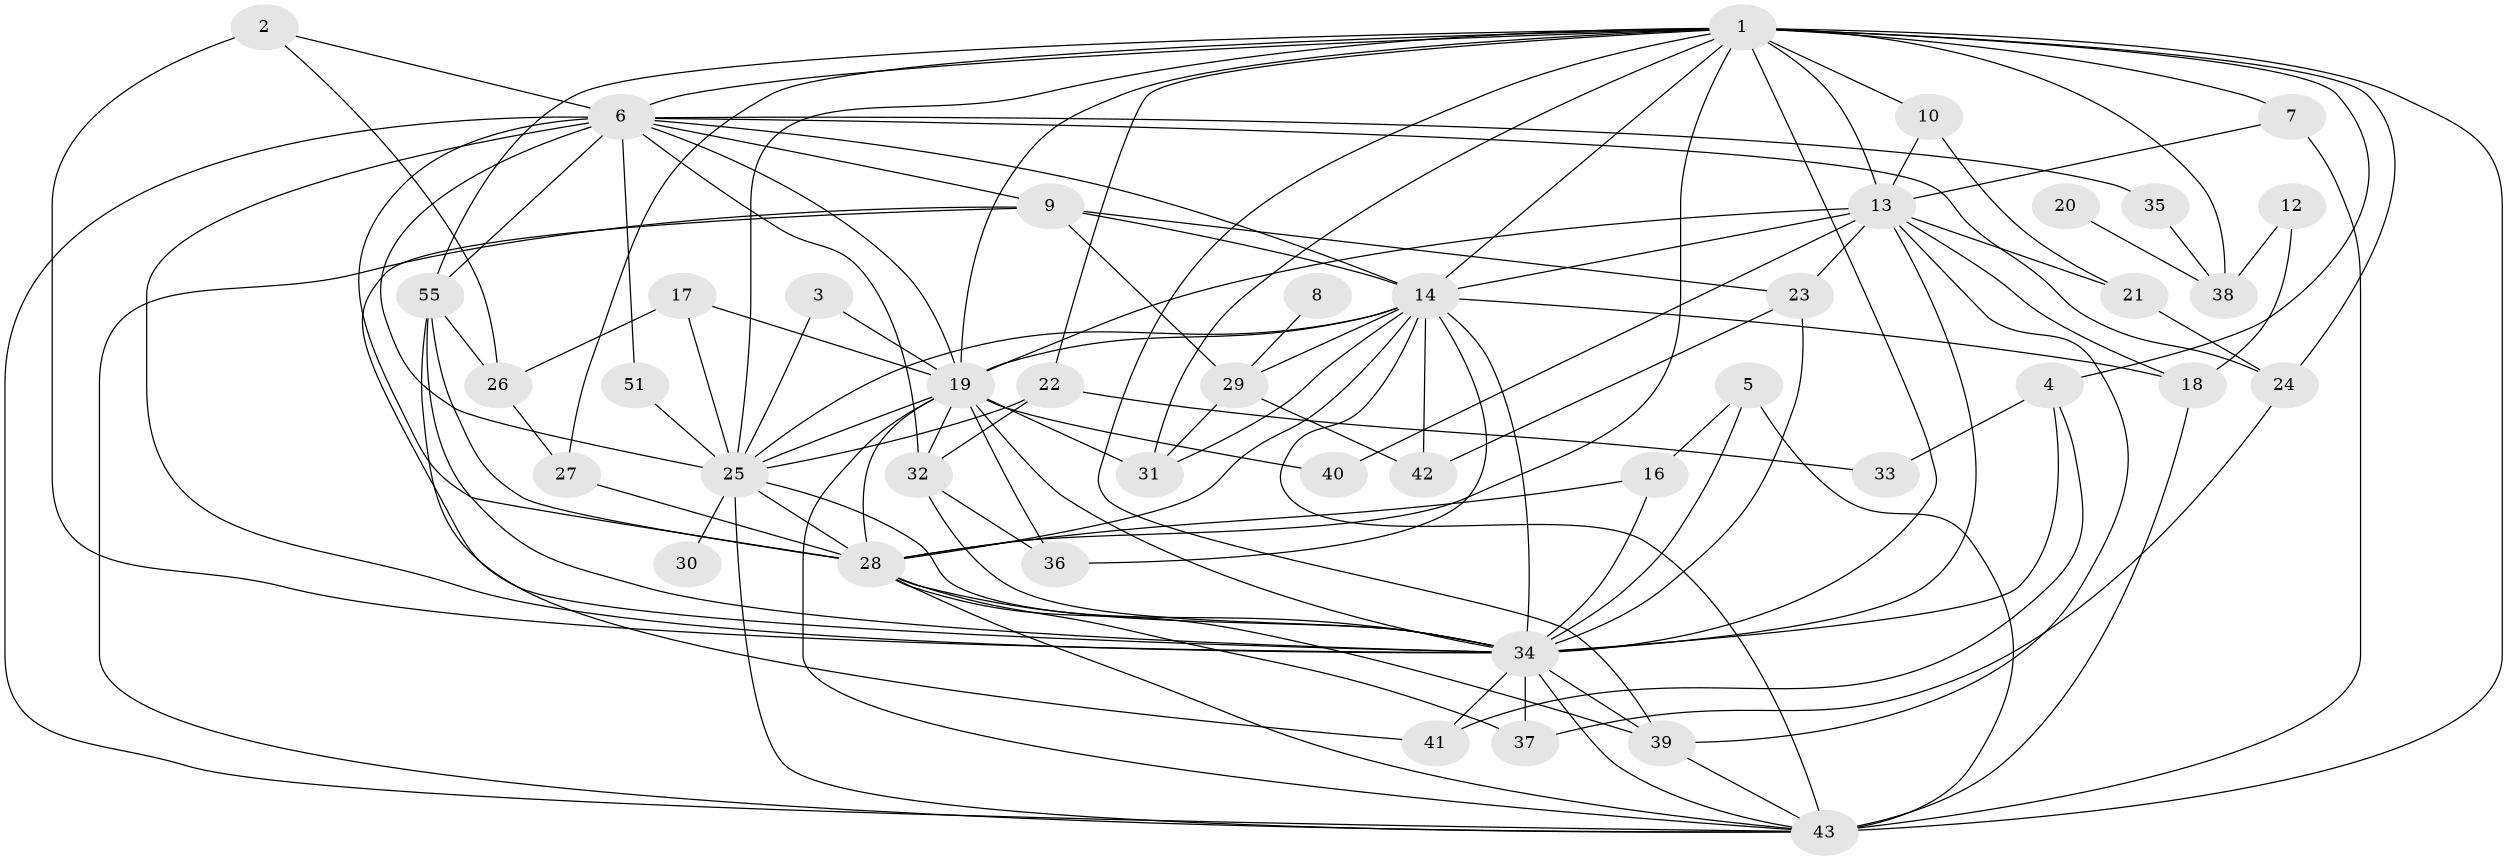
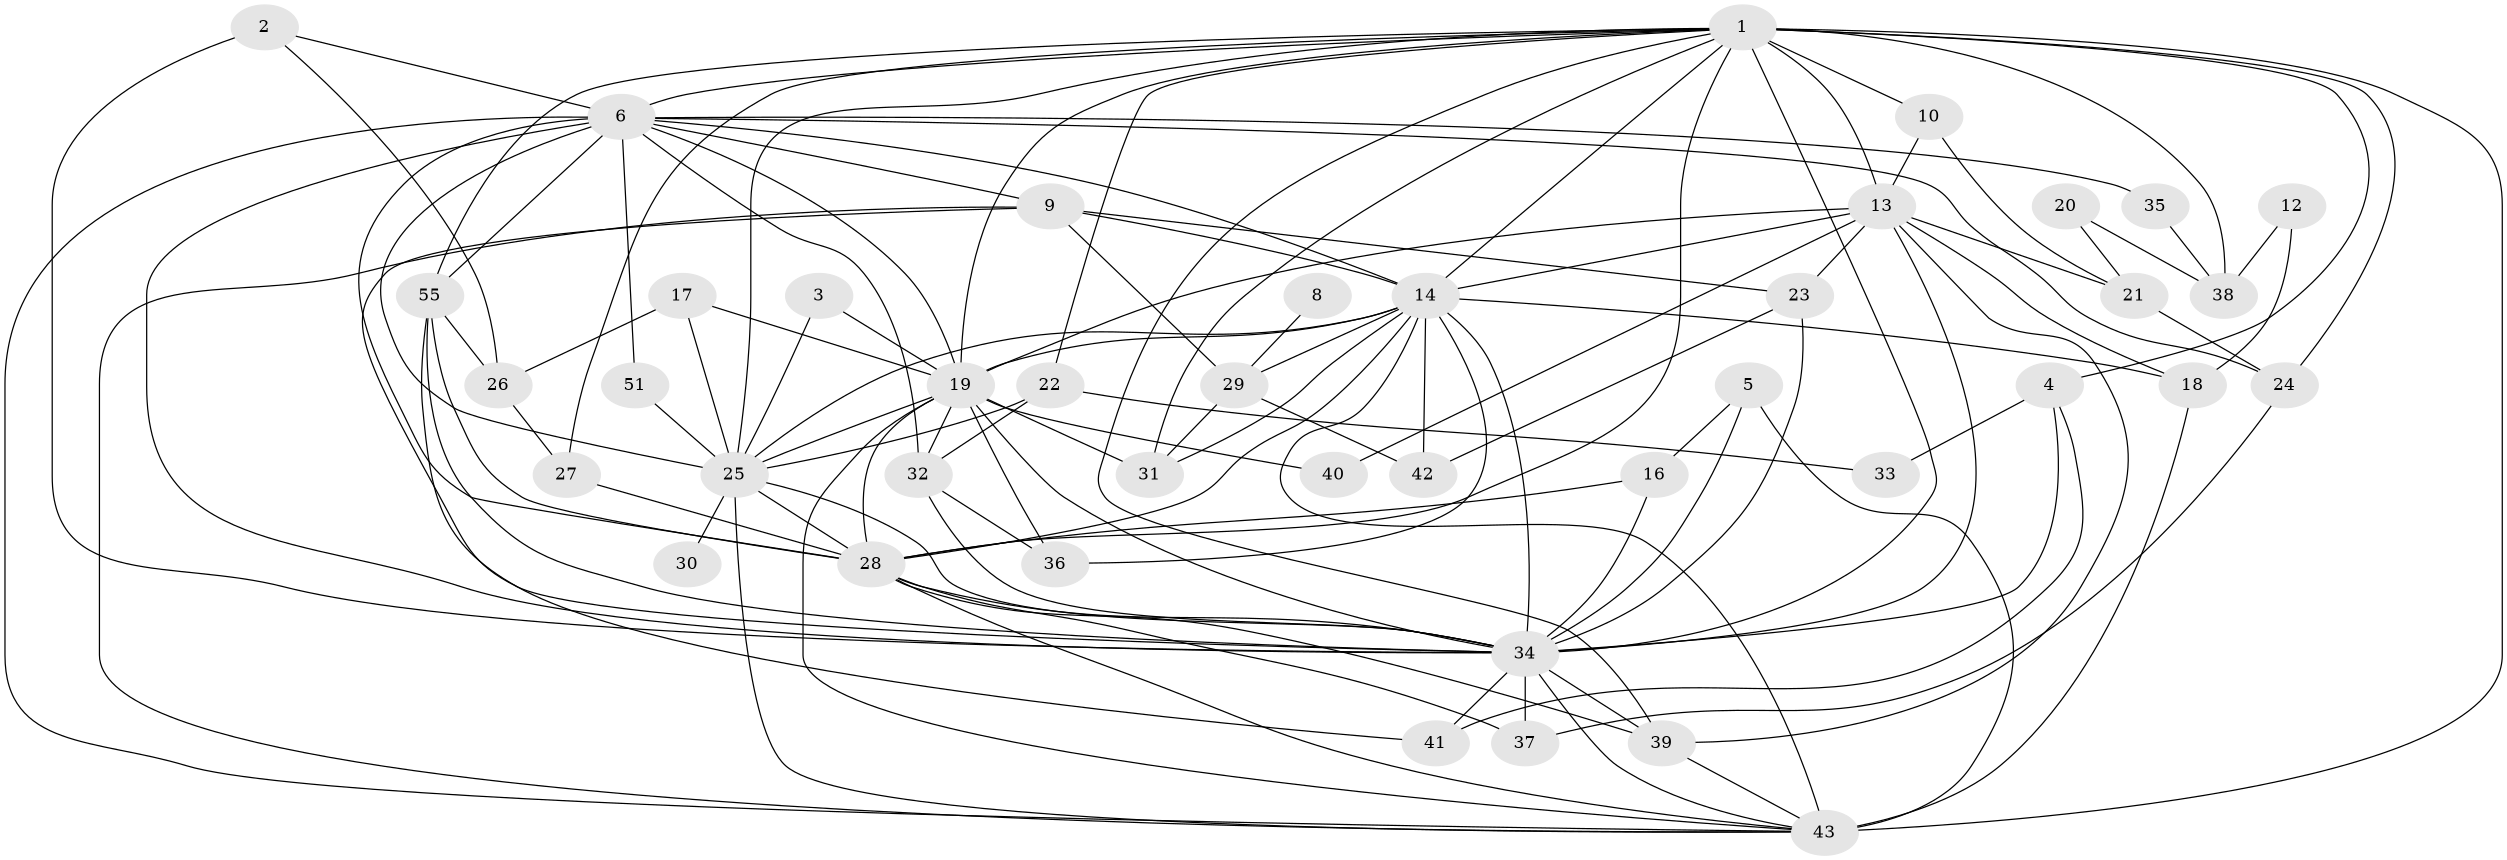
node "7": removed
edge "20" -- "21": added
